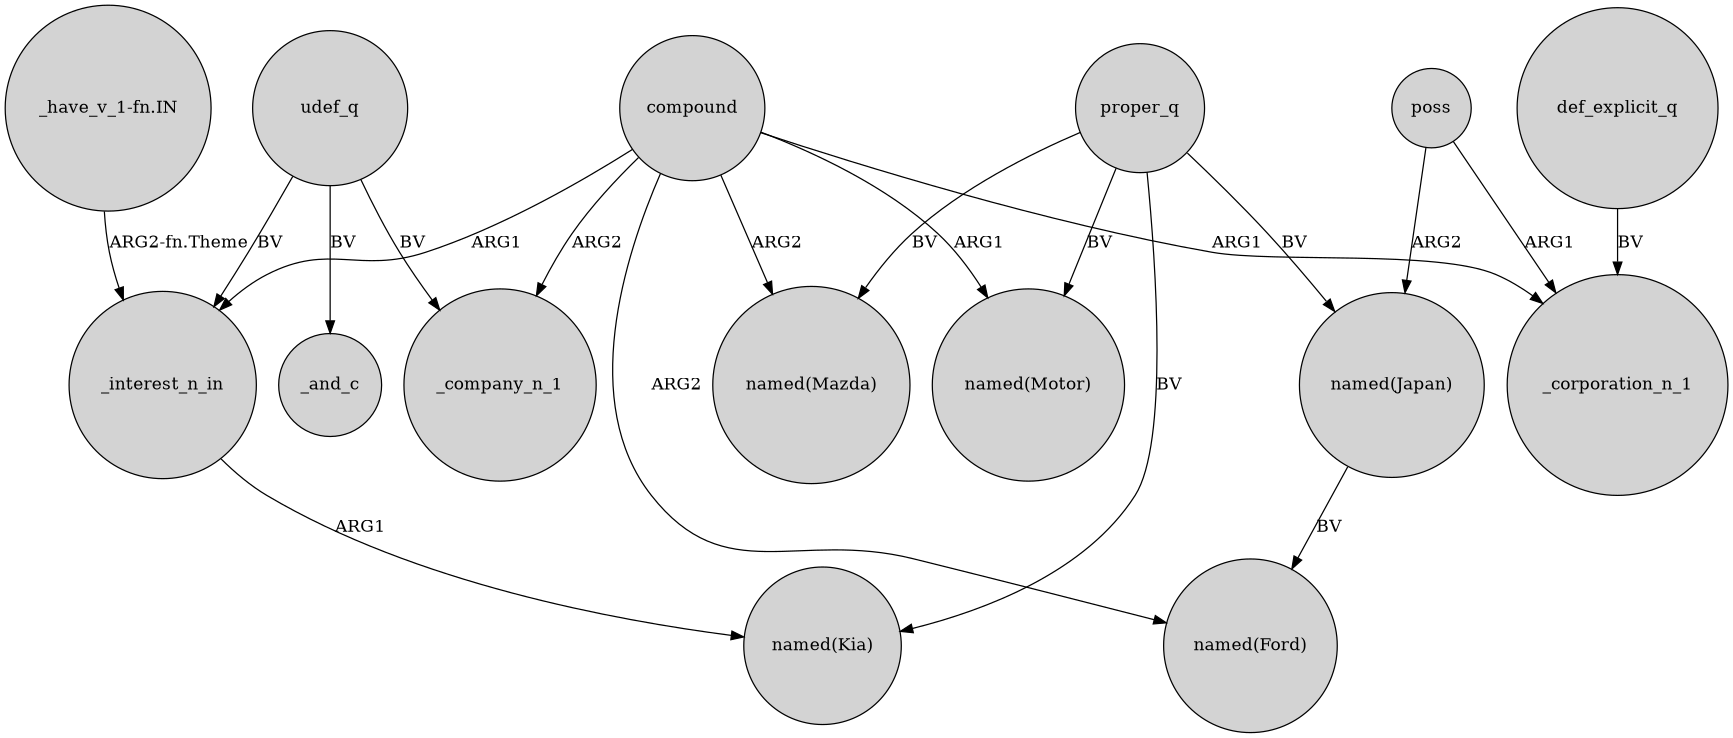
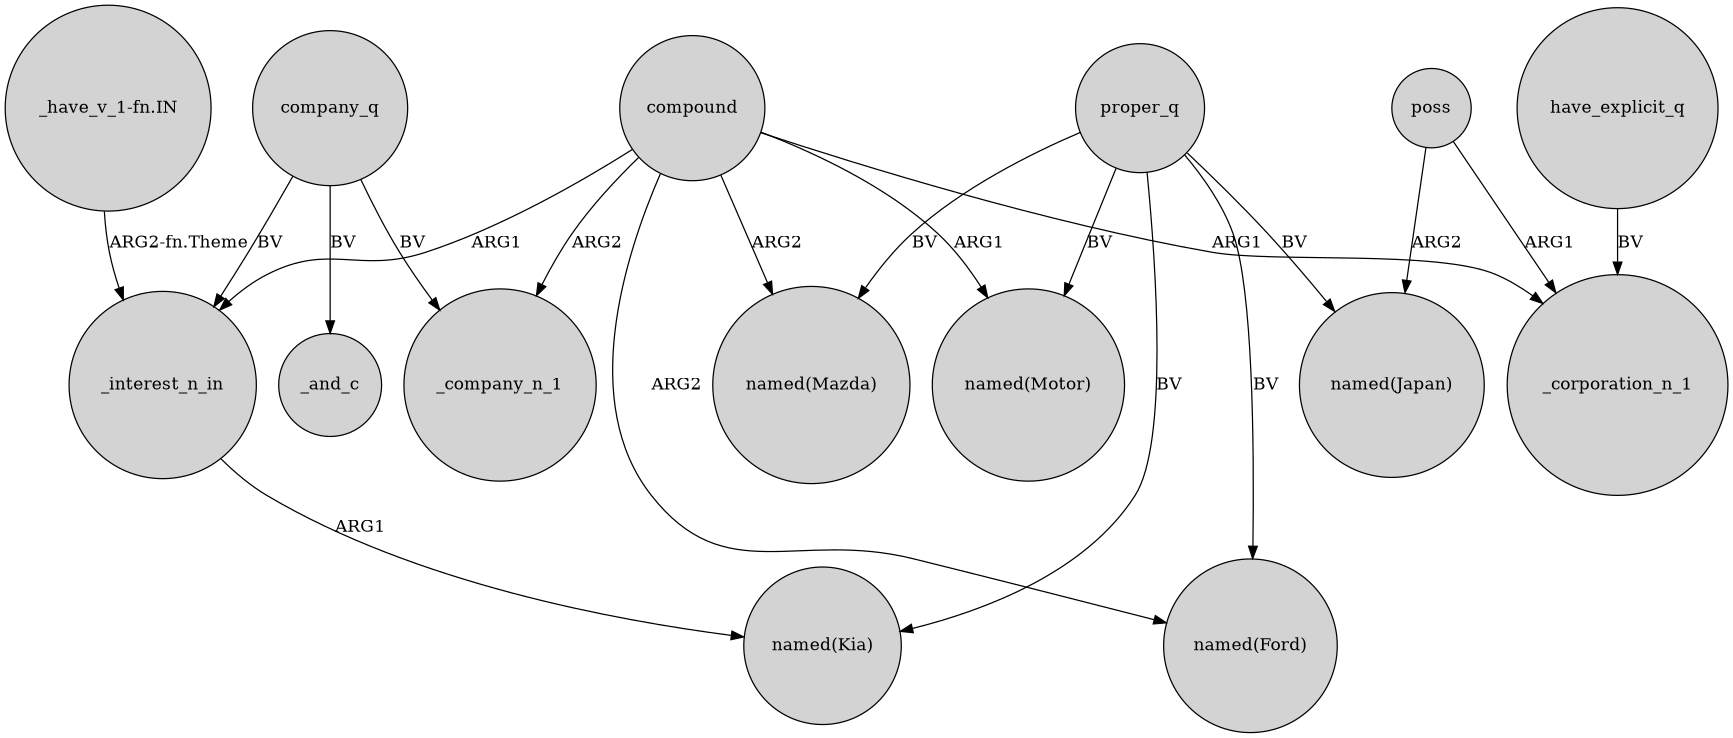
node "udef_q": label "udef_q" -> "company_q"
node "def_explicit_q": label "def_explicit_q" -> "have_explicit_q"
edge "named(Japan)" -> "named(Ford)": now "proper_q" -> "named(Ford)"
